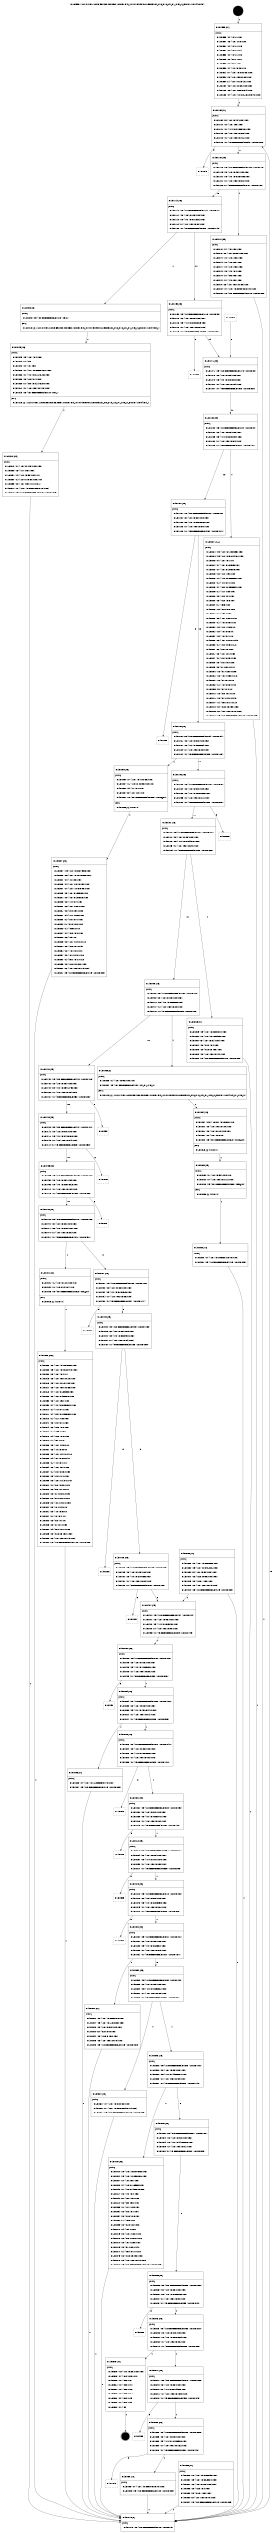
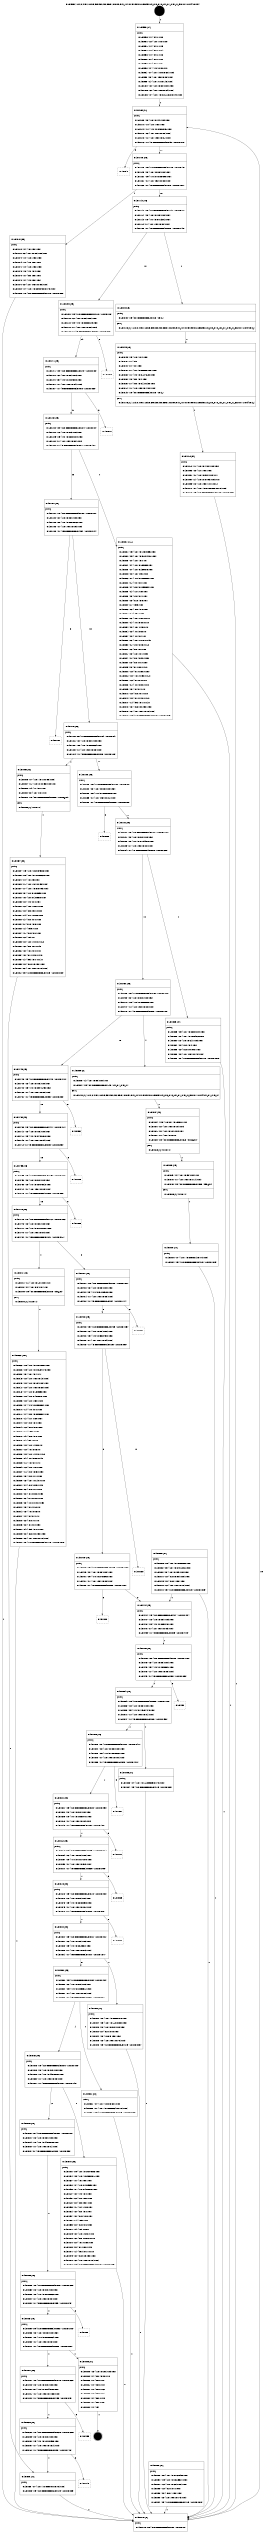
edge "0x401e1c" -> "0x401674 [25]": reversed
edge "0x401c97 [98]" -> "0x402165 [5]": now "0x401c97 [98]" -> "0x401cf9 [12]"
